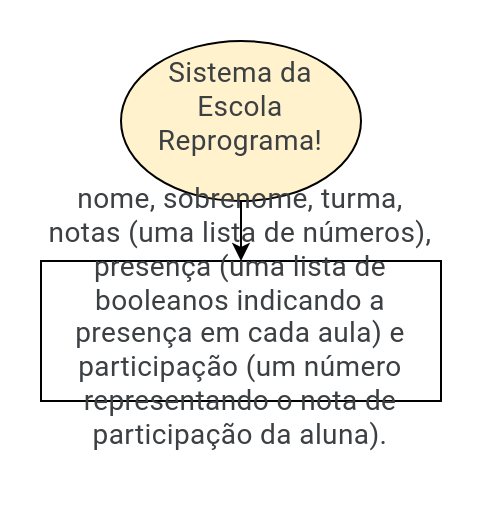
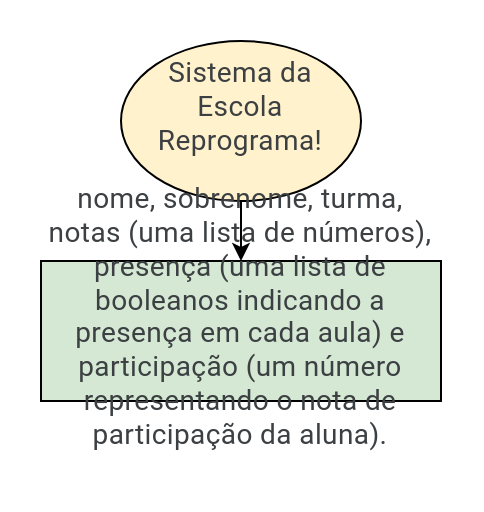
node "nome, sobrenome, turma, notas (uma lista de números), presença (uma lista de booleanos indicando a presença em cada aula) e participação (um número representando o nota de participação da aluna).": fillcolor #ffffff -> #d5e8d4
